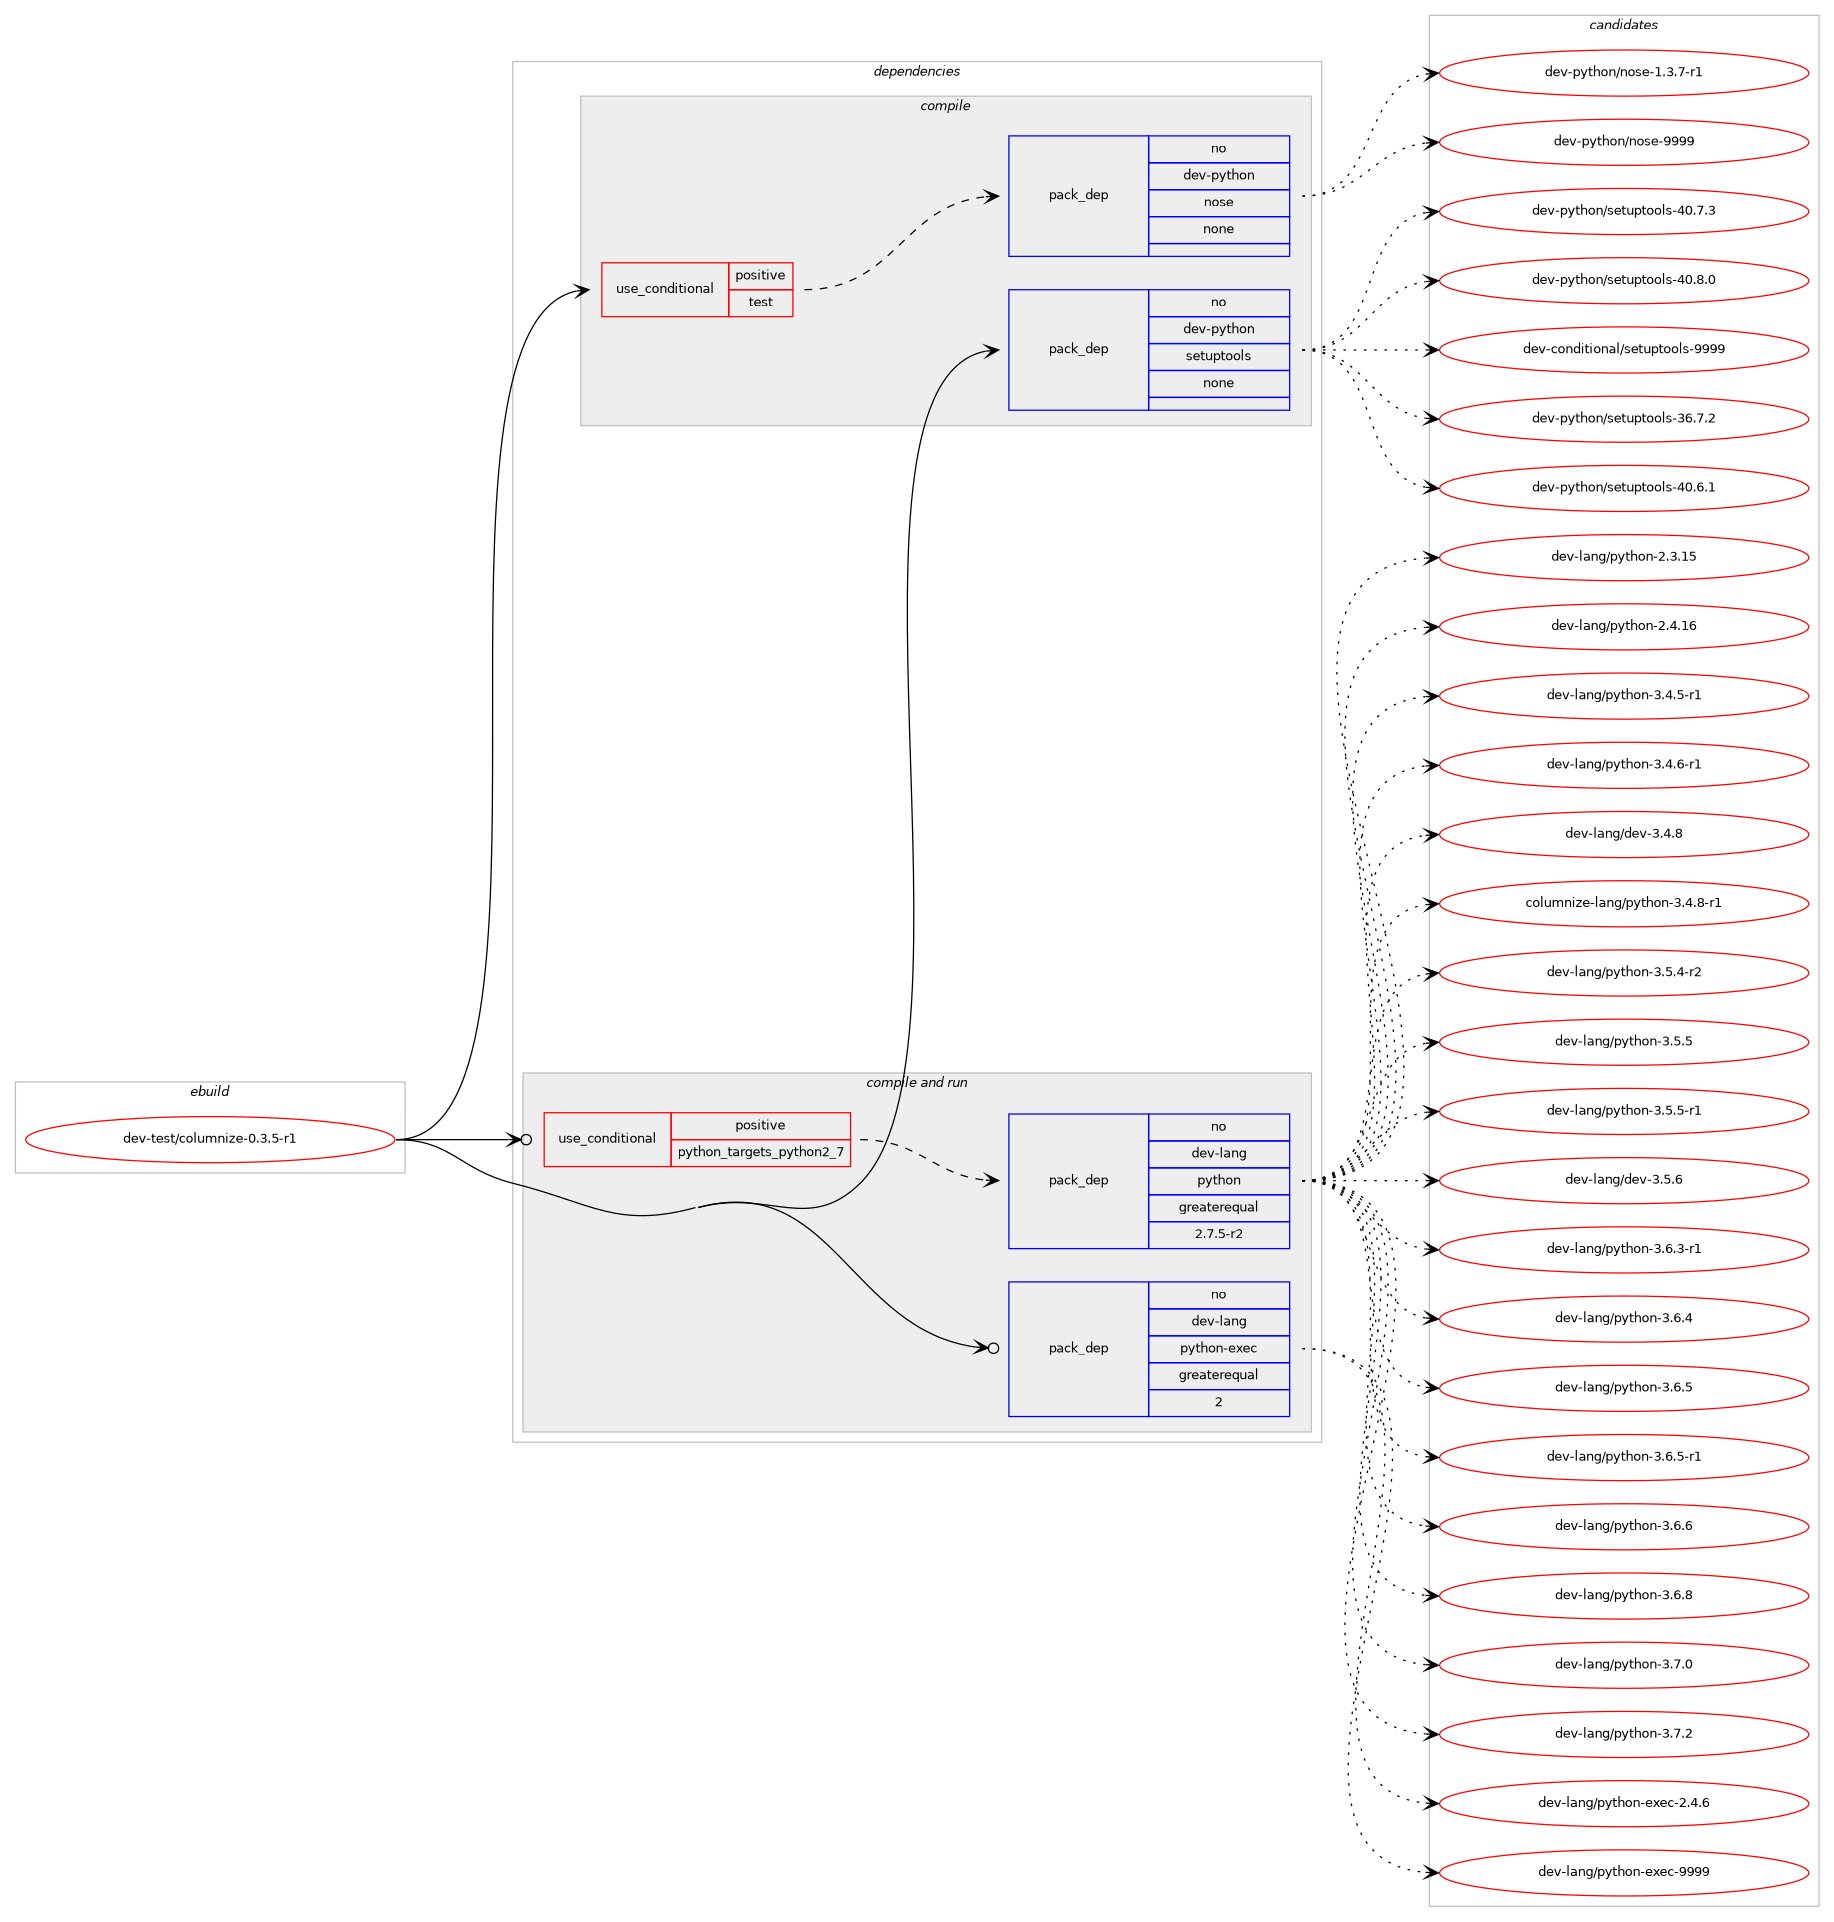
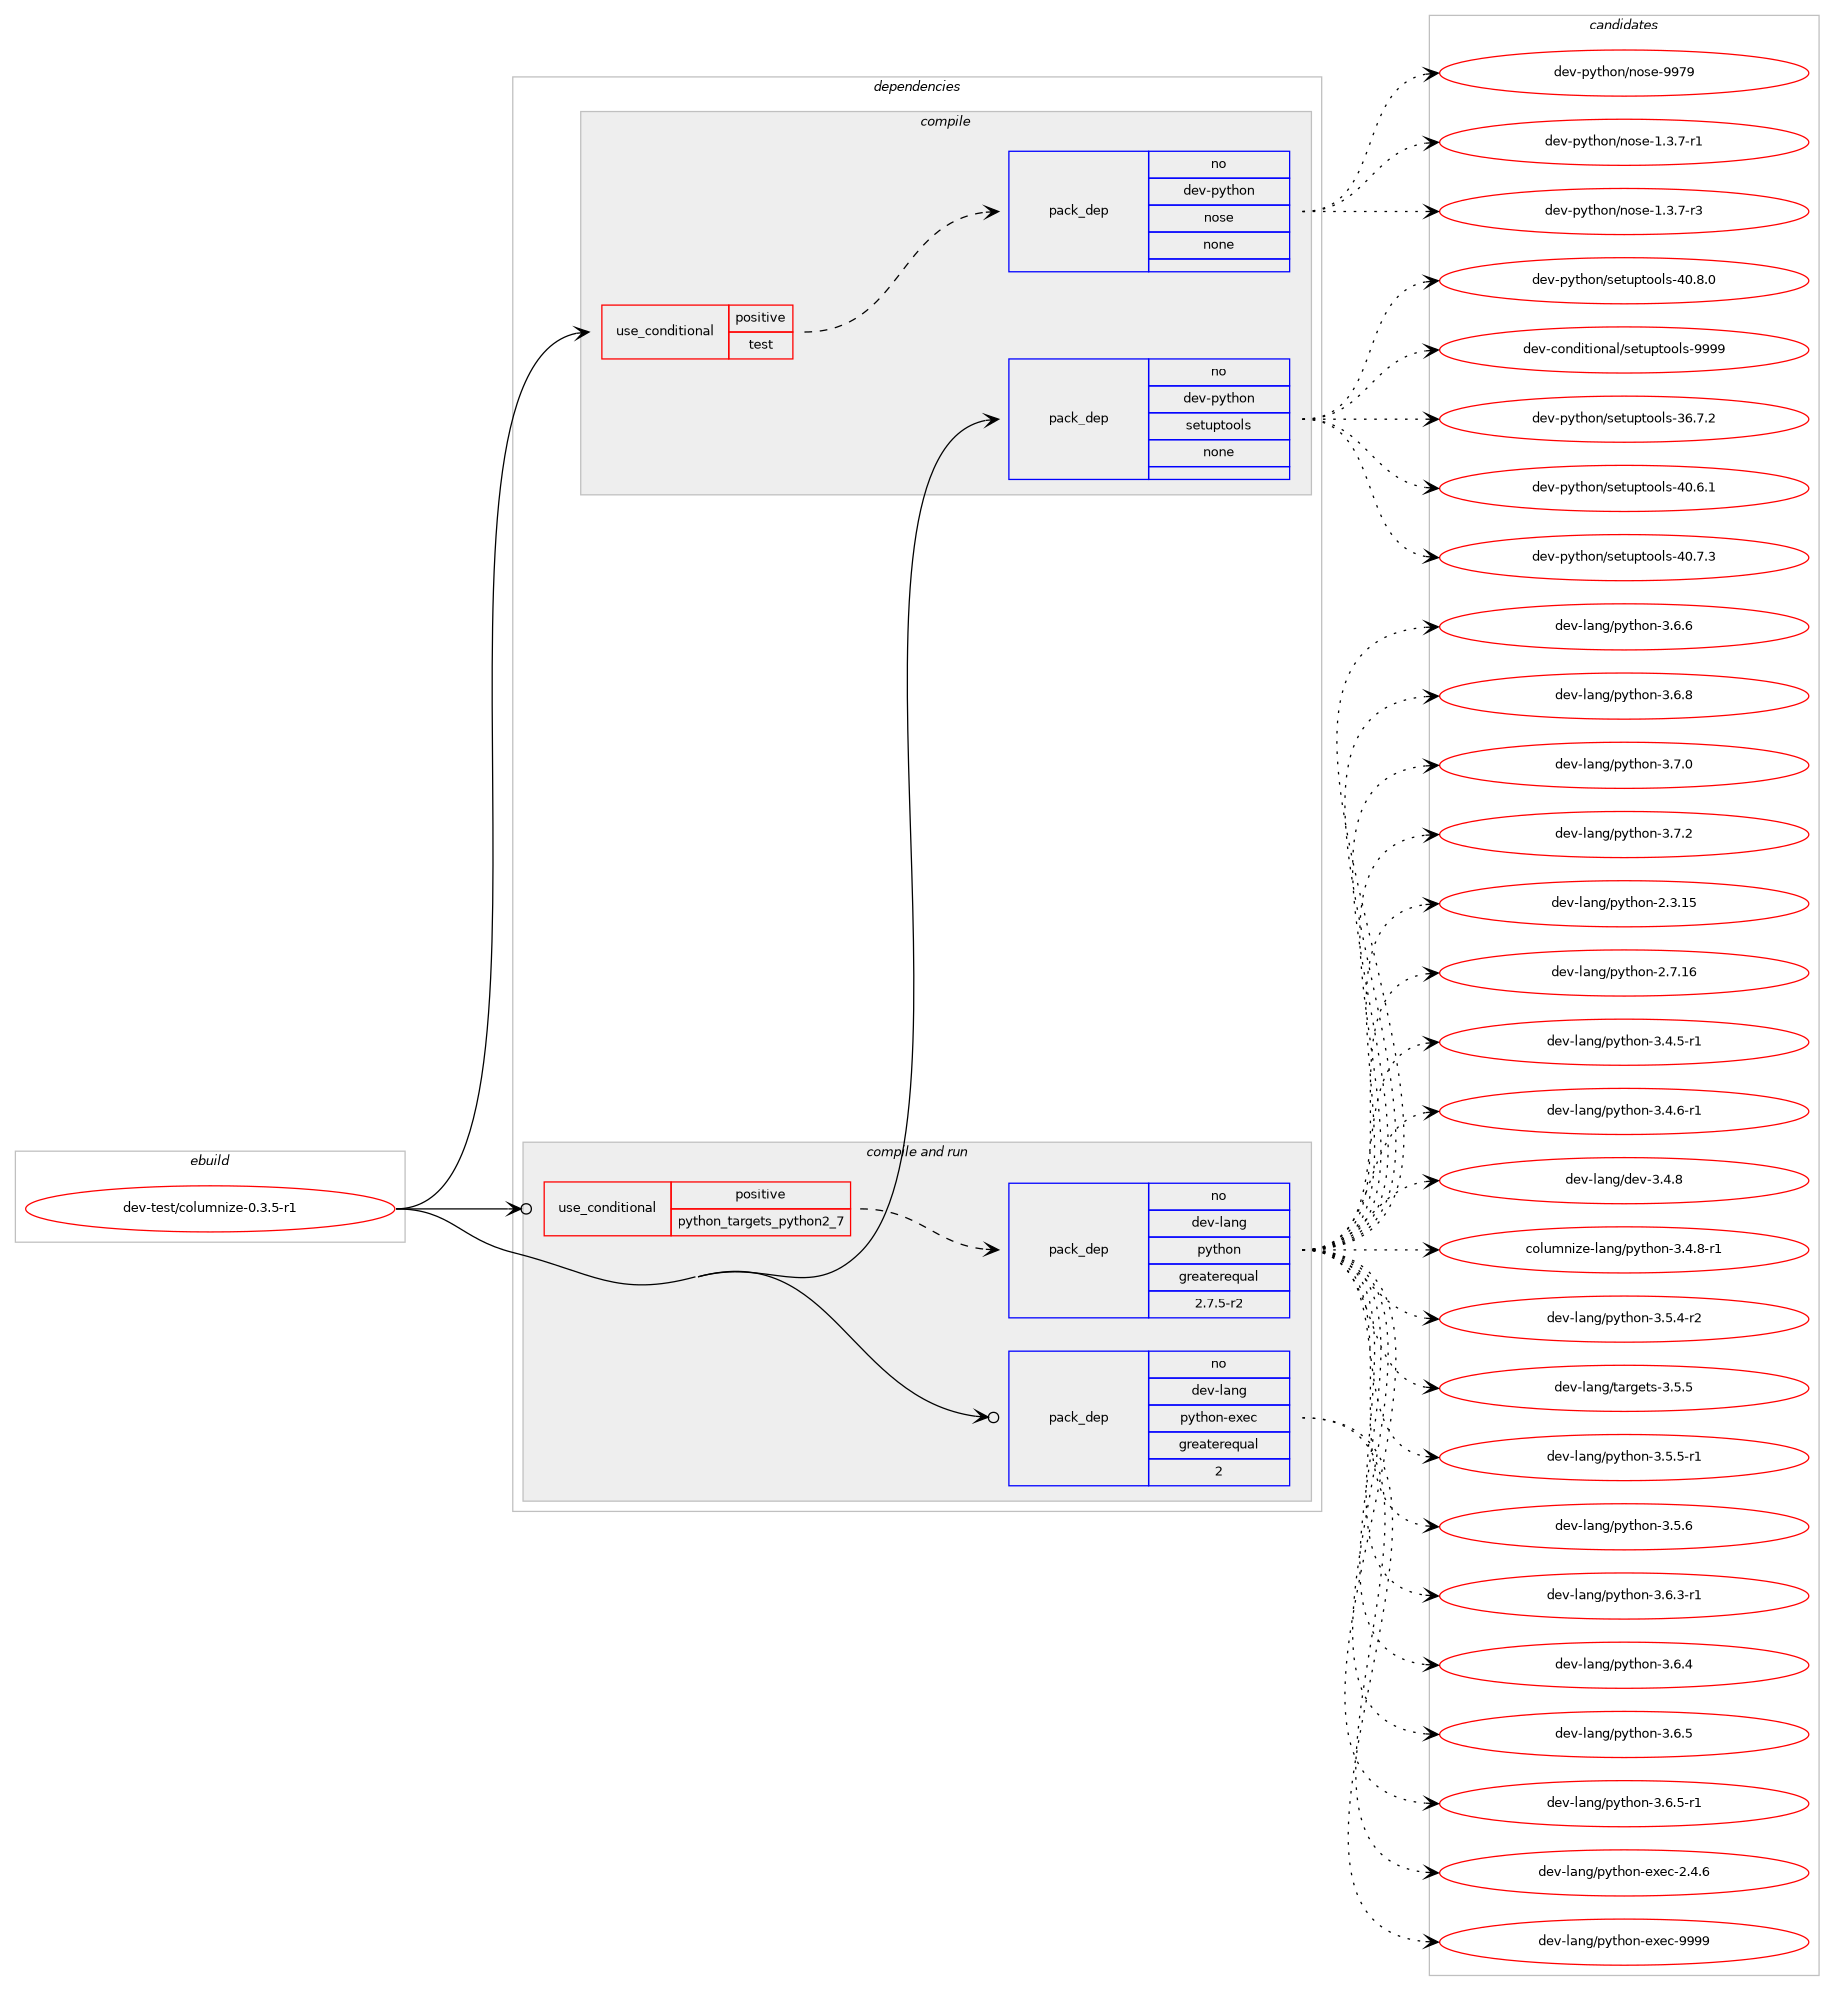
node "dev-python/nose-9999": label "dev-python/nose-9999" -> "dev-python/nose-9979"
node "dev-python/nose-1.3.7-r3": added
node "dev-lang/python-2.4.16": label "dev-lang/python-2.4.16" -> "dev-lang/python-2.7.16"
node "dev-lang/python-3.5.5": label "dev-lang/python-3.5.5" -> "dev-lang/targets-3.5.5"
node "dev-lang/dev-3.5.6": label "dev-lang/dev-3.5.6" -> "dev-lang/python-3.5.6"
